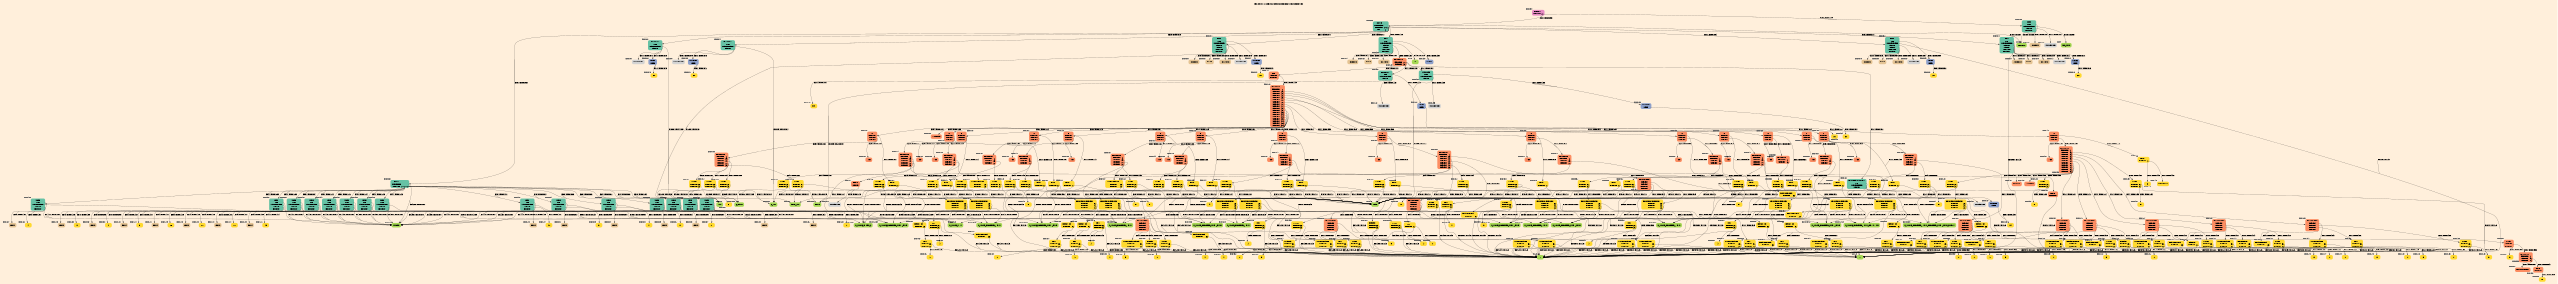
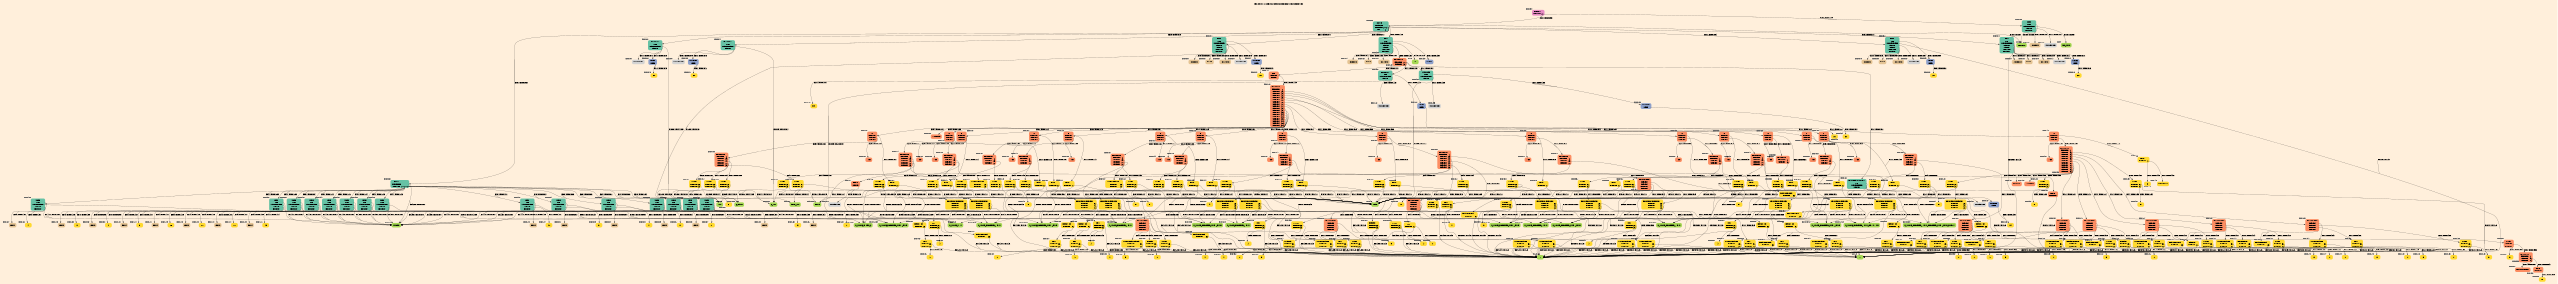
node "Module": text "TypeIdentifier" -> "Uninitialised"
node "Do": text "Expression" -> "TopLevel"
edge "TempReturnAddress" -> "'temp_link'": now "TempReturnAddress" -> "'link'"
node "5": added
